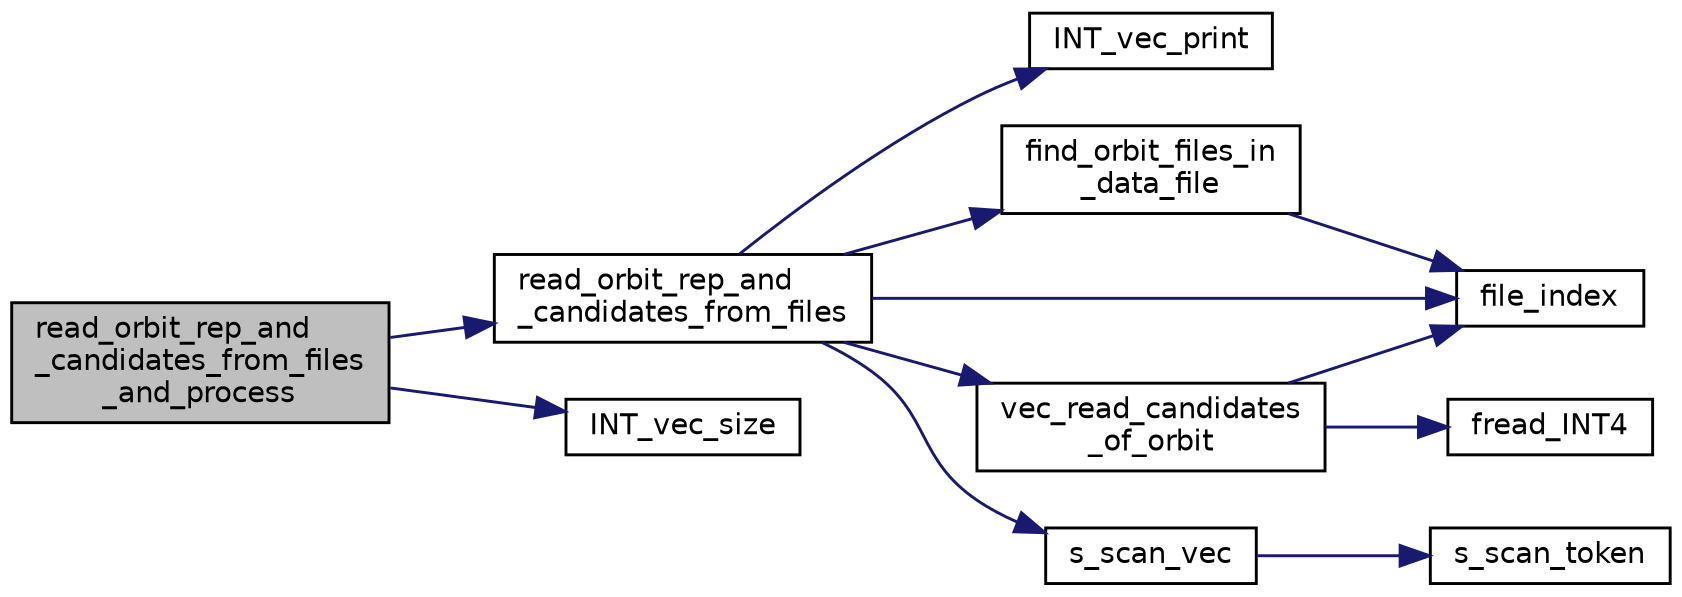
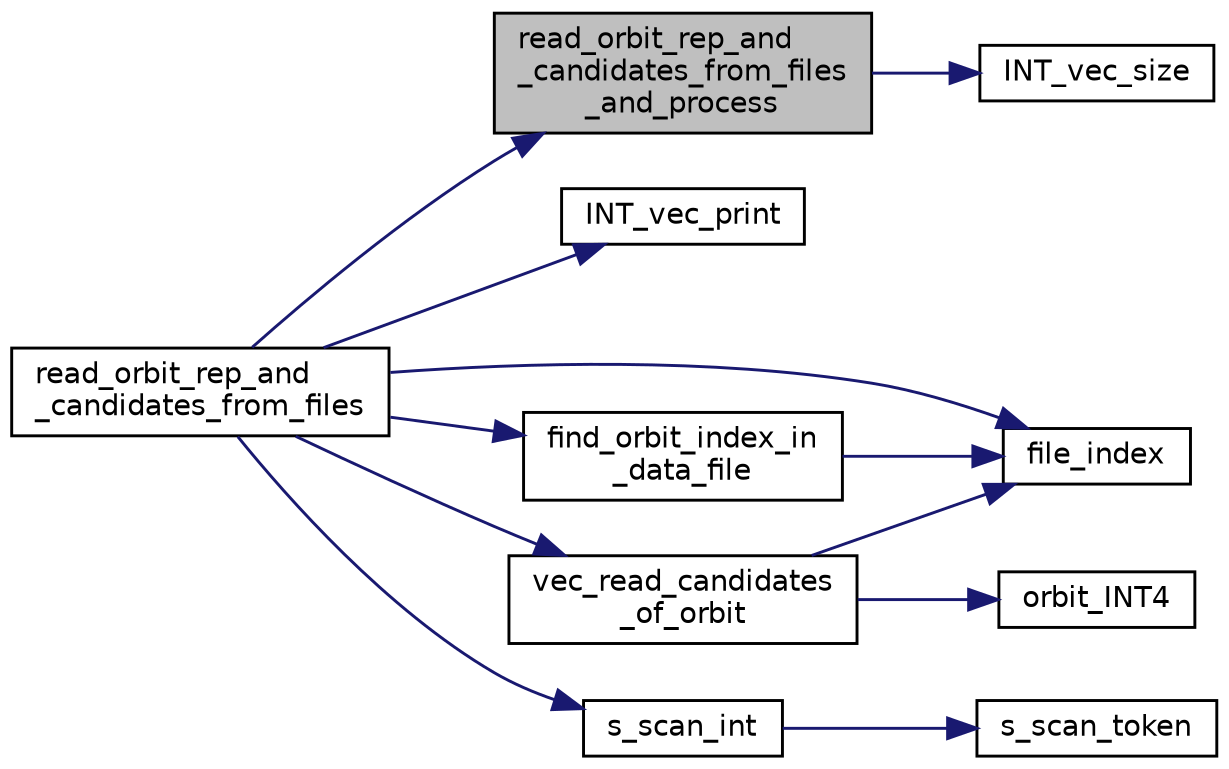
node "find_orbit_files_in _data_file": label "find_orbit_files_in _data_file" -> "find_orbit_index_in _data_file"
edge "read_orbit_rep_and _candidates_from_files _and_process" -> "read_orbit_rep_and _candidates_from_files": reversed
node "fread_INT4": label "fread_INT4" -> "orbit_INT4"
node "s_scan_vec": label "s_scan_vec" -> "s_scan_int"
